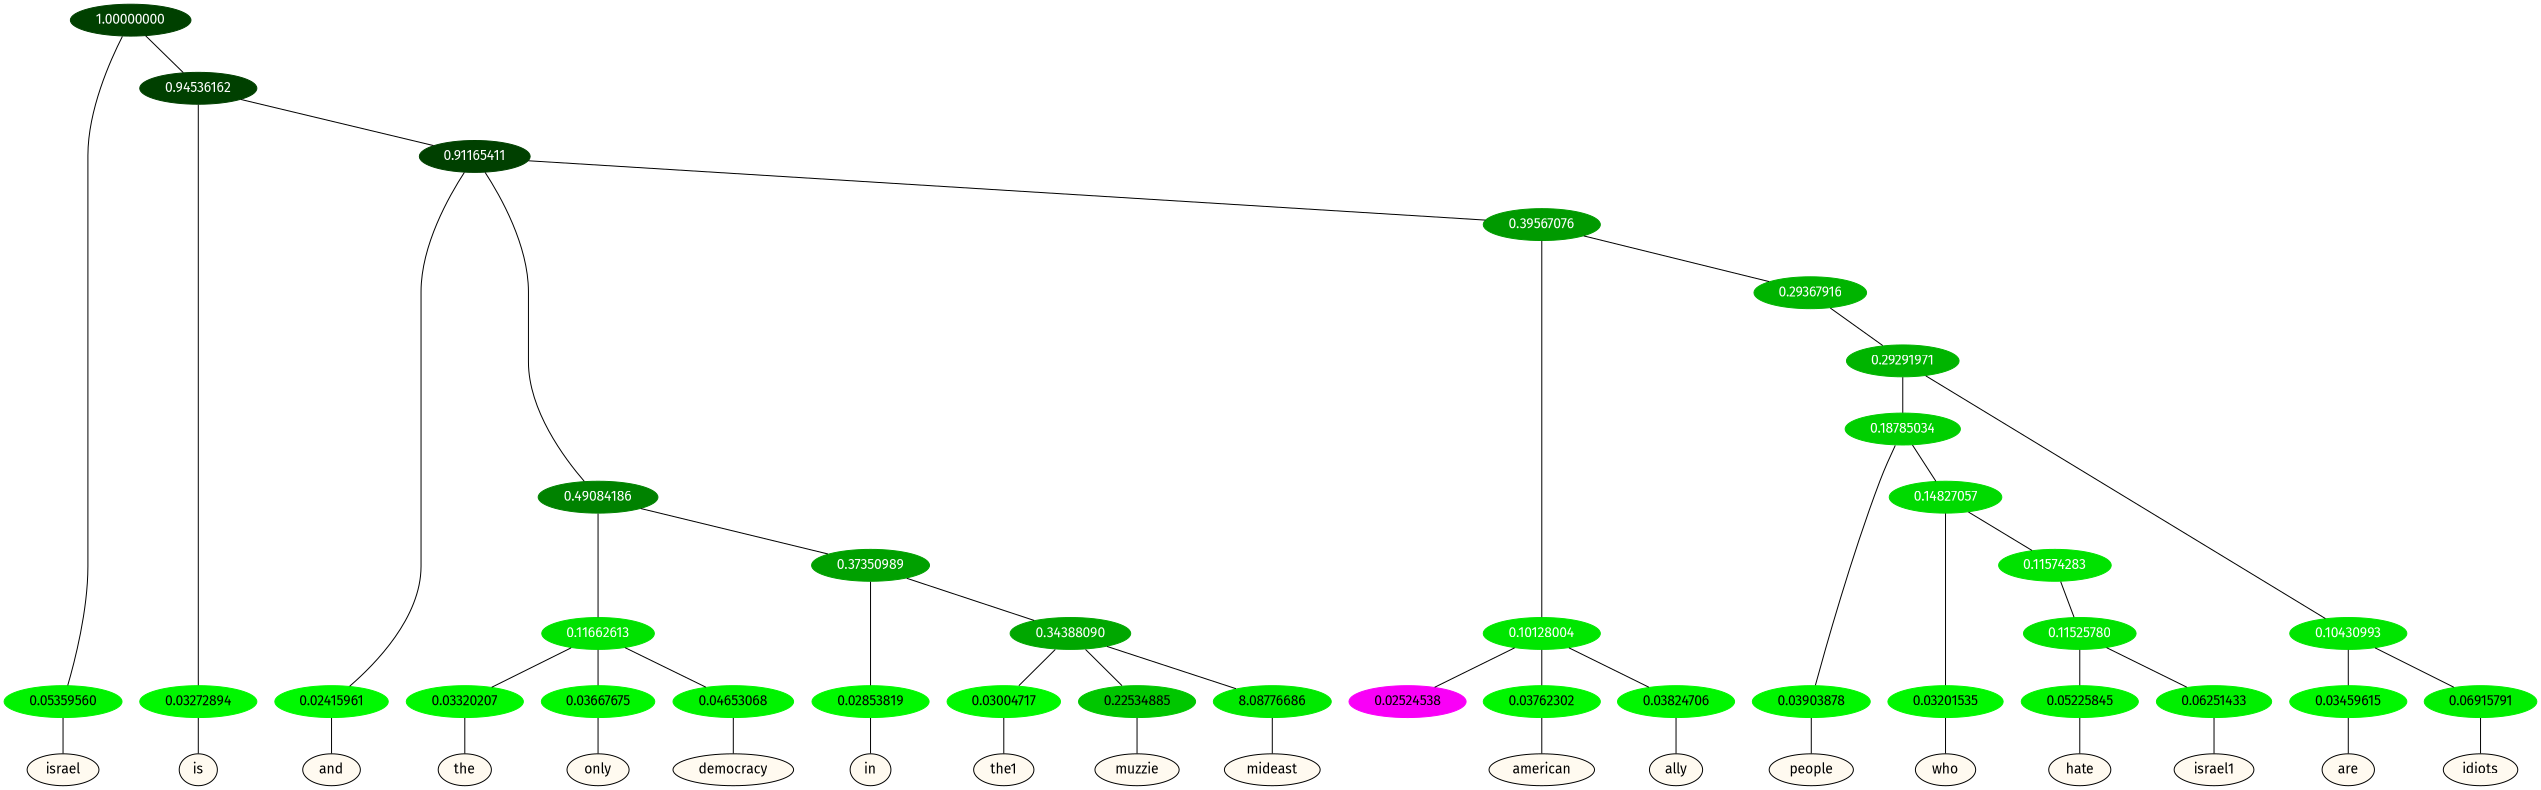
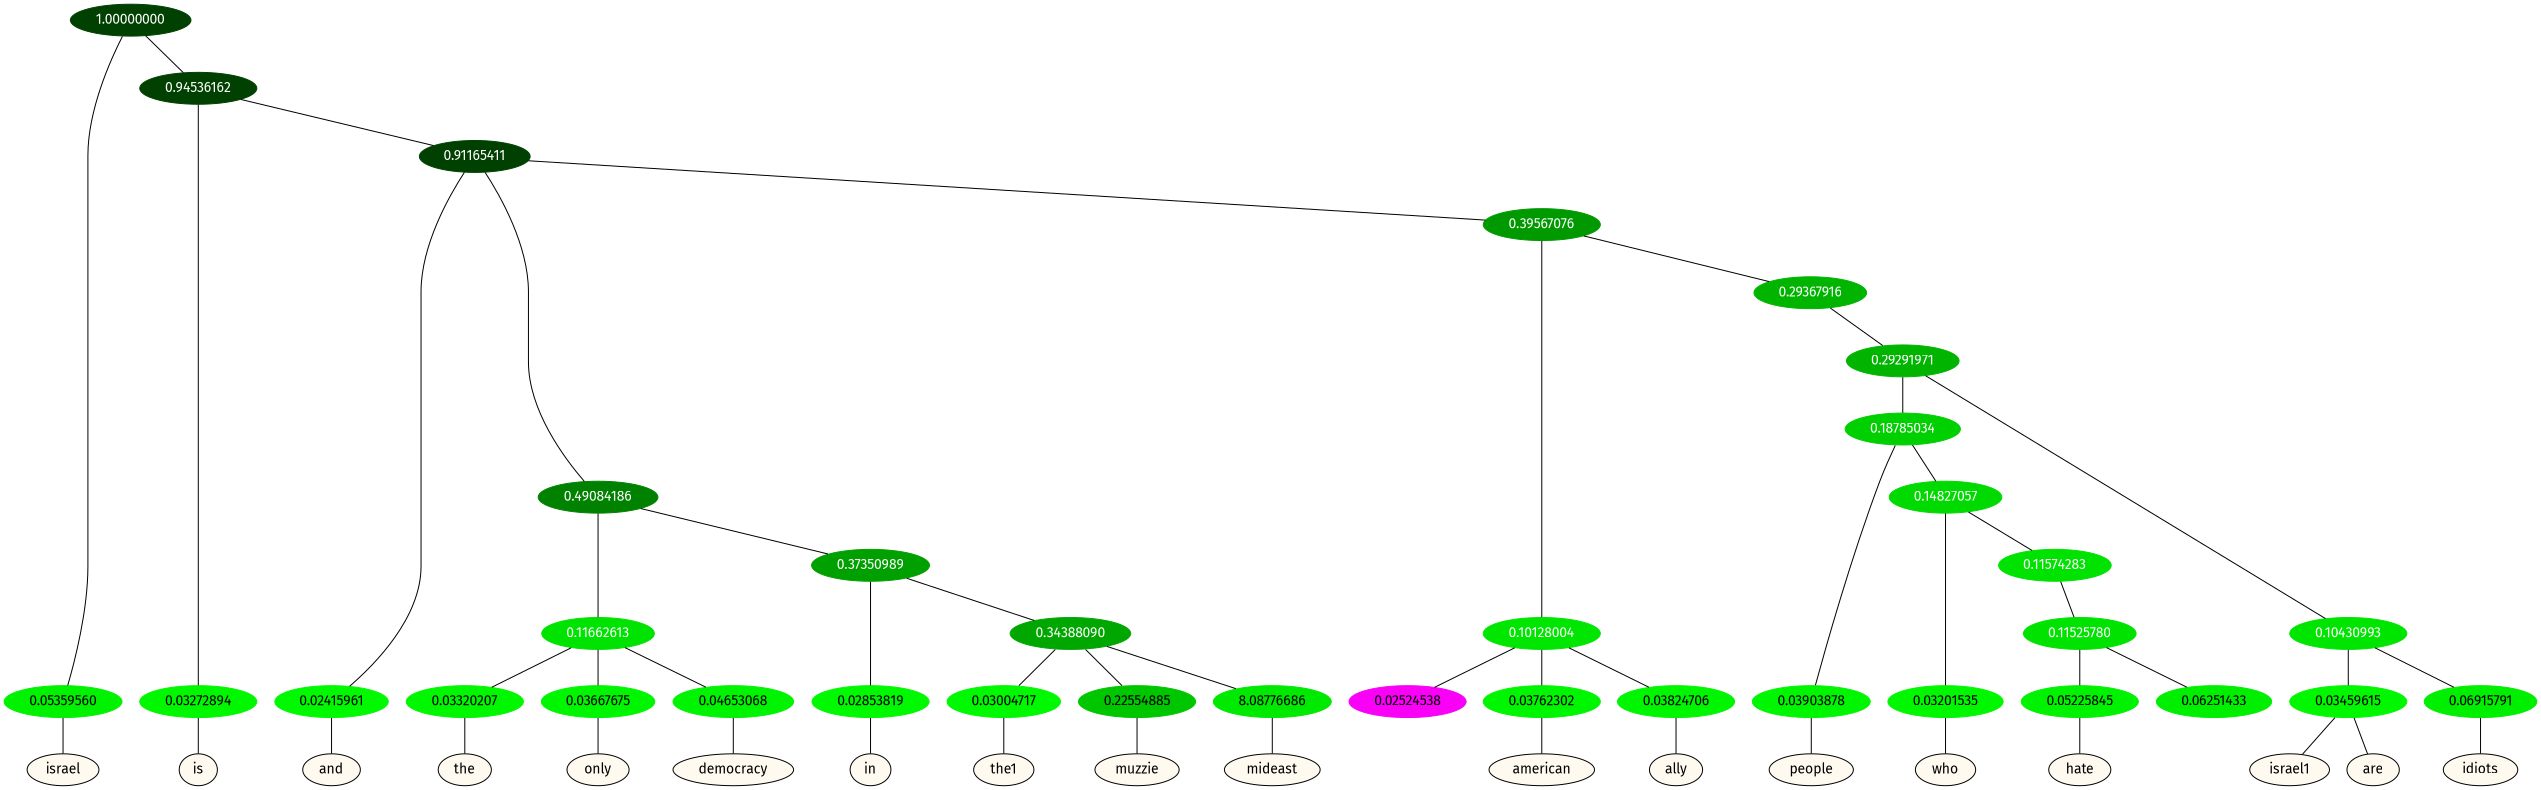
node "0.22534885": label "0.22534885" -> "0.22554885"
edge "0.06251433" -- "israel1": now "0.03459615" -- "israel1"
